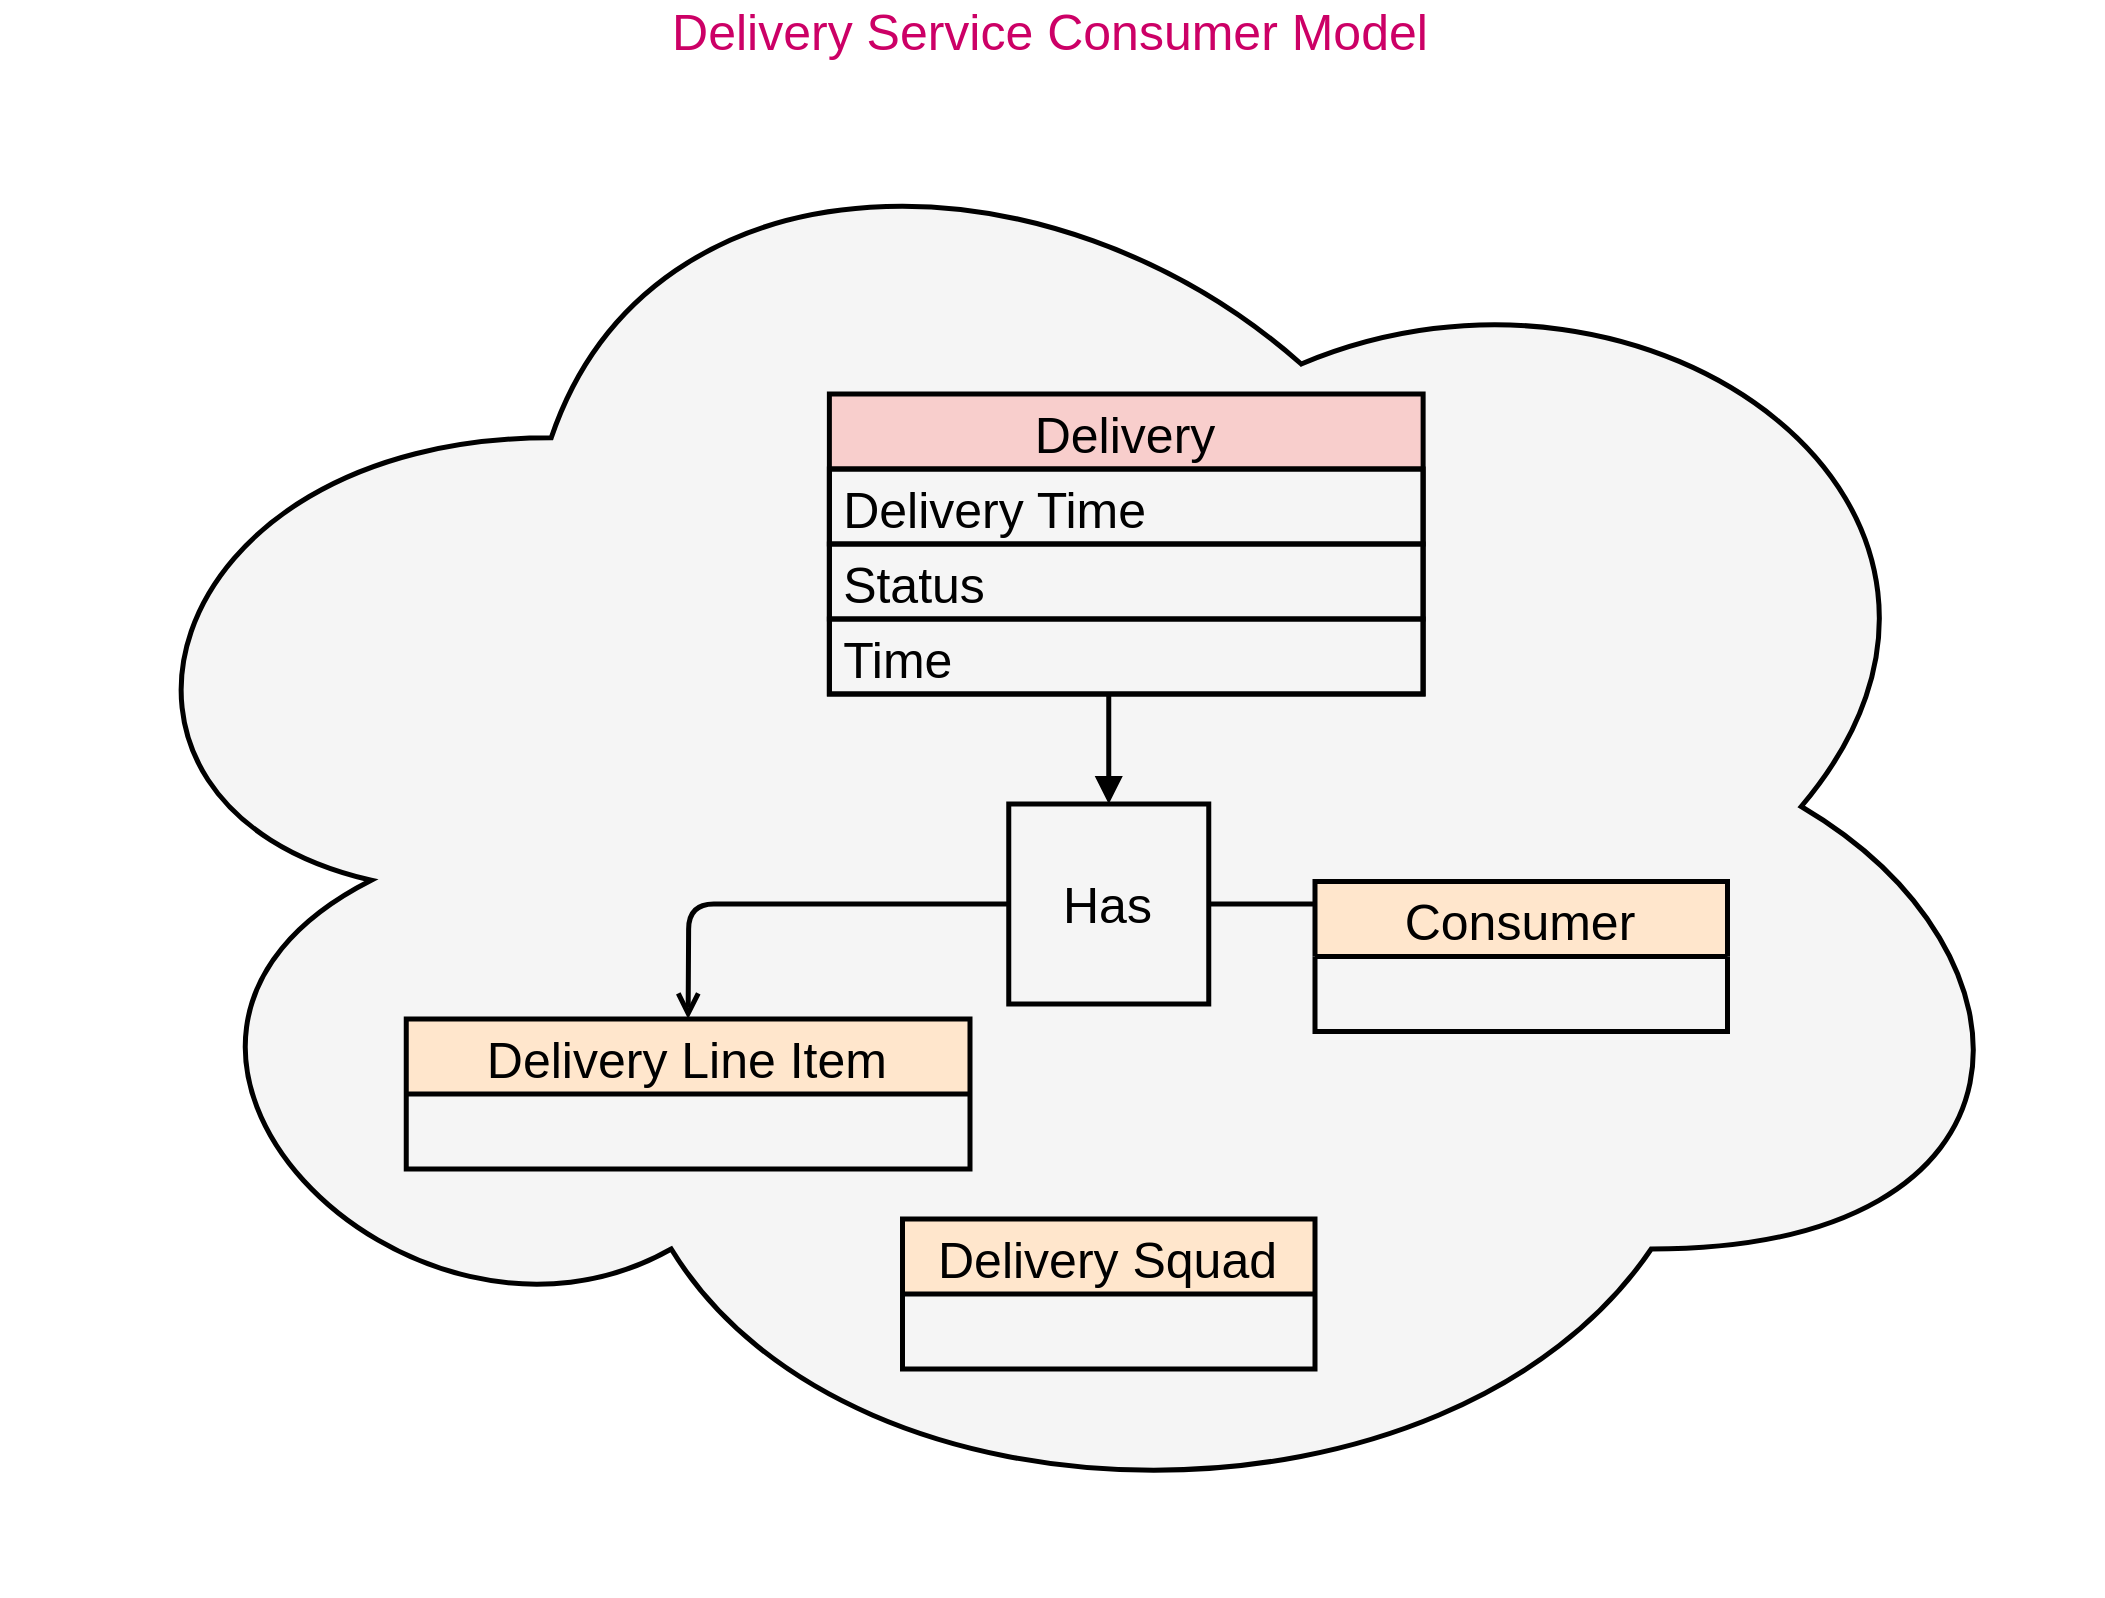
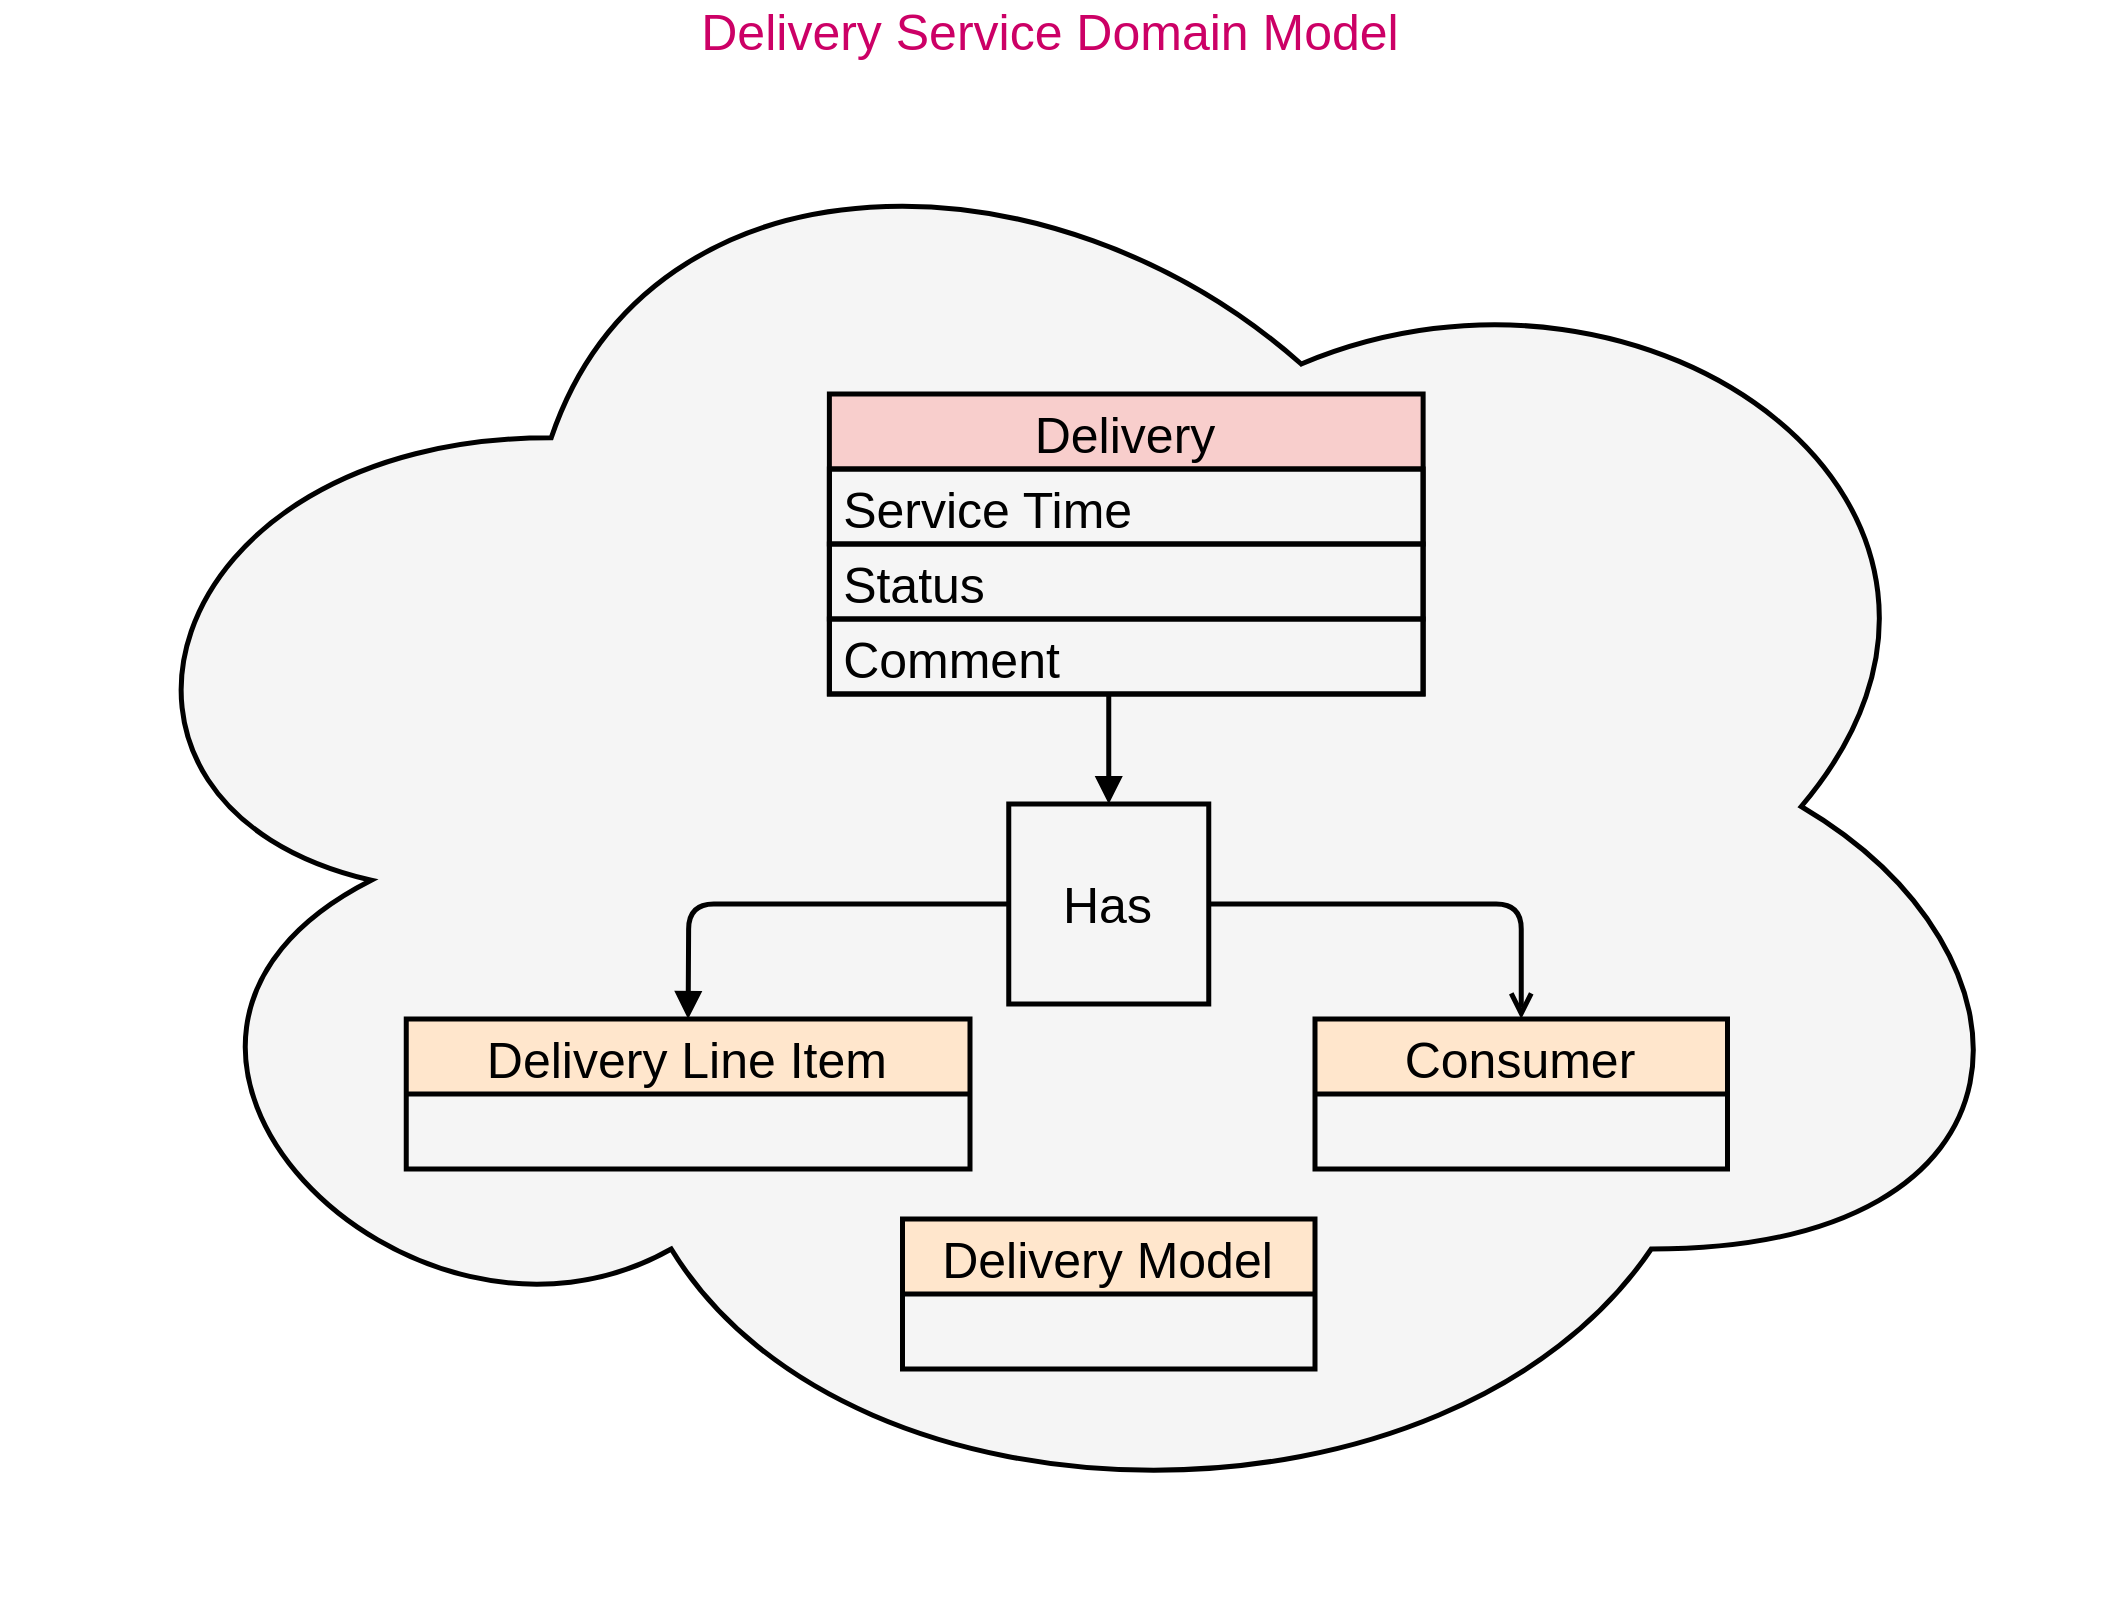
node "Delivery Service Consumer Model": label "Delivery Service Consumer Model" -> "Delivery Service Domain Model"
node "Delivery Time": label "Delivery Time" -> "Service Time"
node "Time": label "Time" -> "Comment"
node "Consumer": moved (1521, 956) -> (1521, 1094)
edge "Has" -> "Delivery Line Item": arrowhead open -> block
node "Delivery Squad": label "Delivery Squad" -> "Delivery Model"
